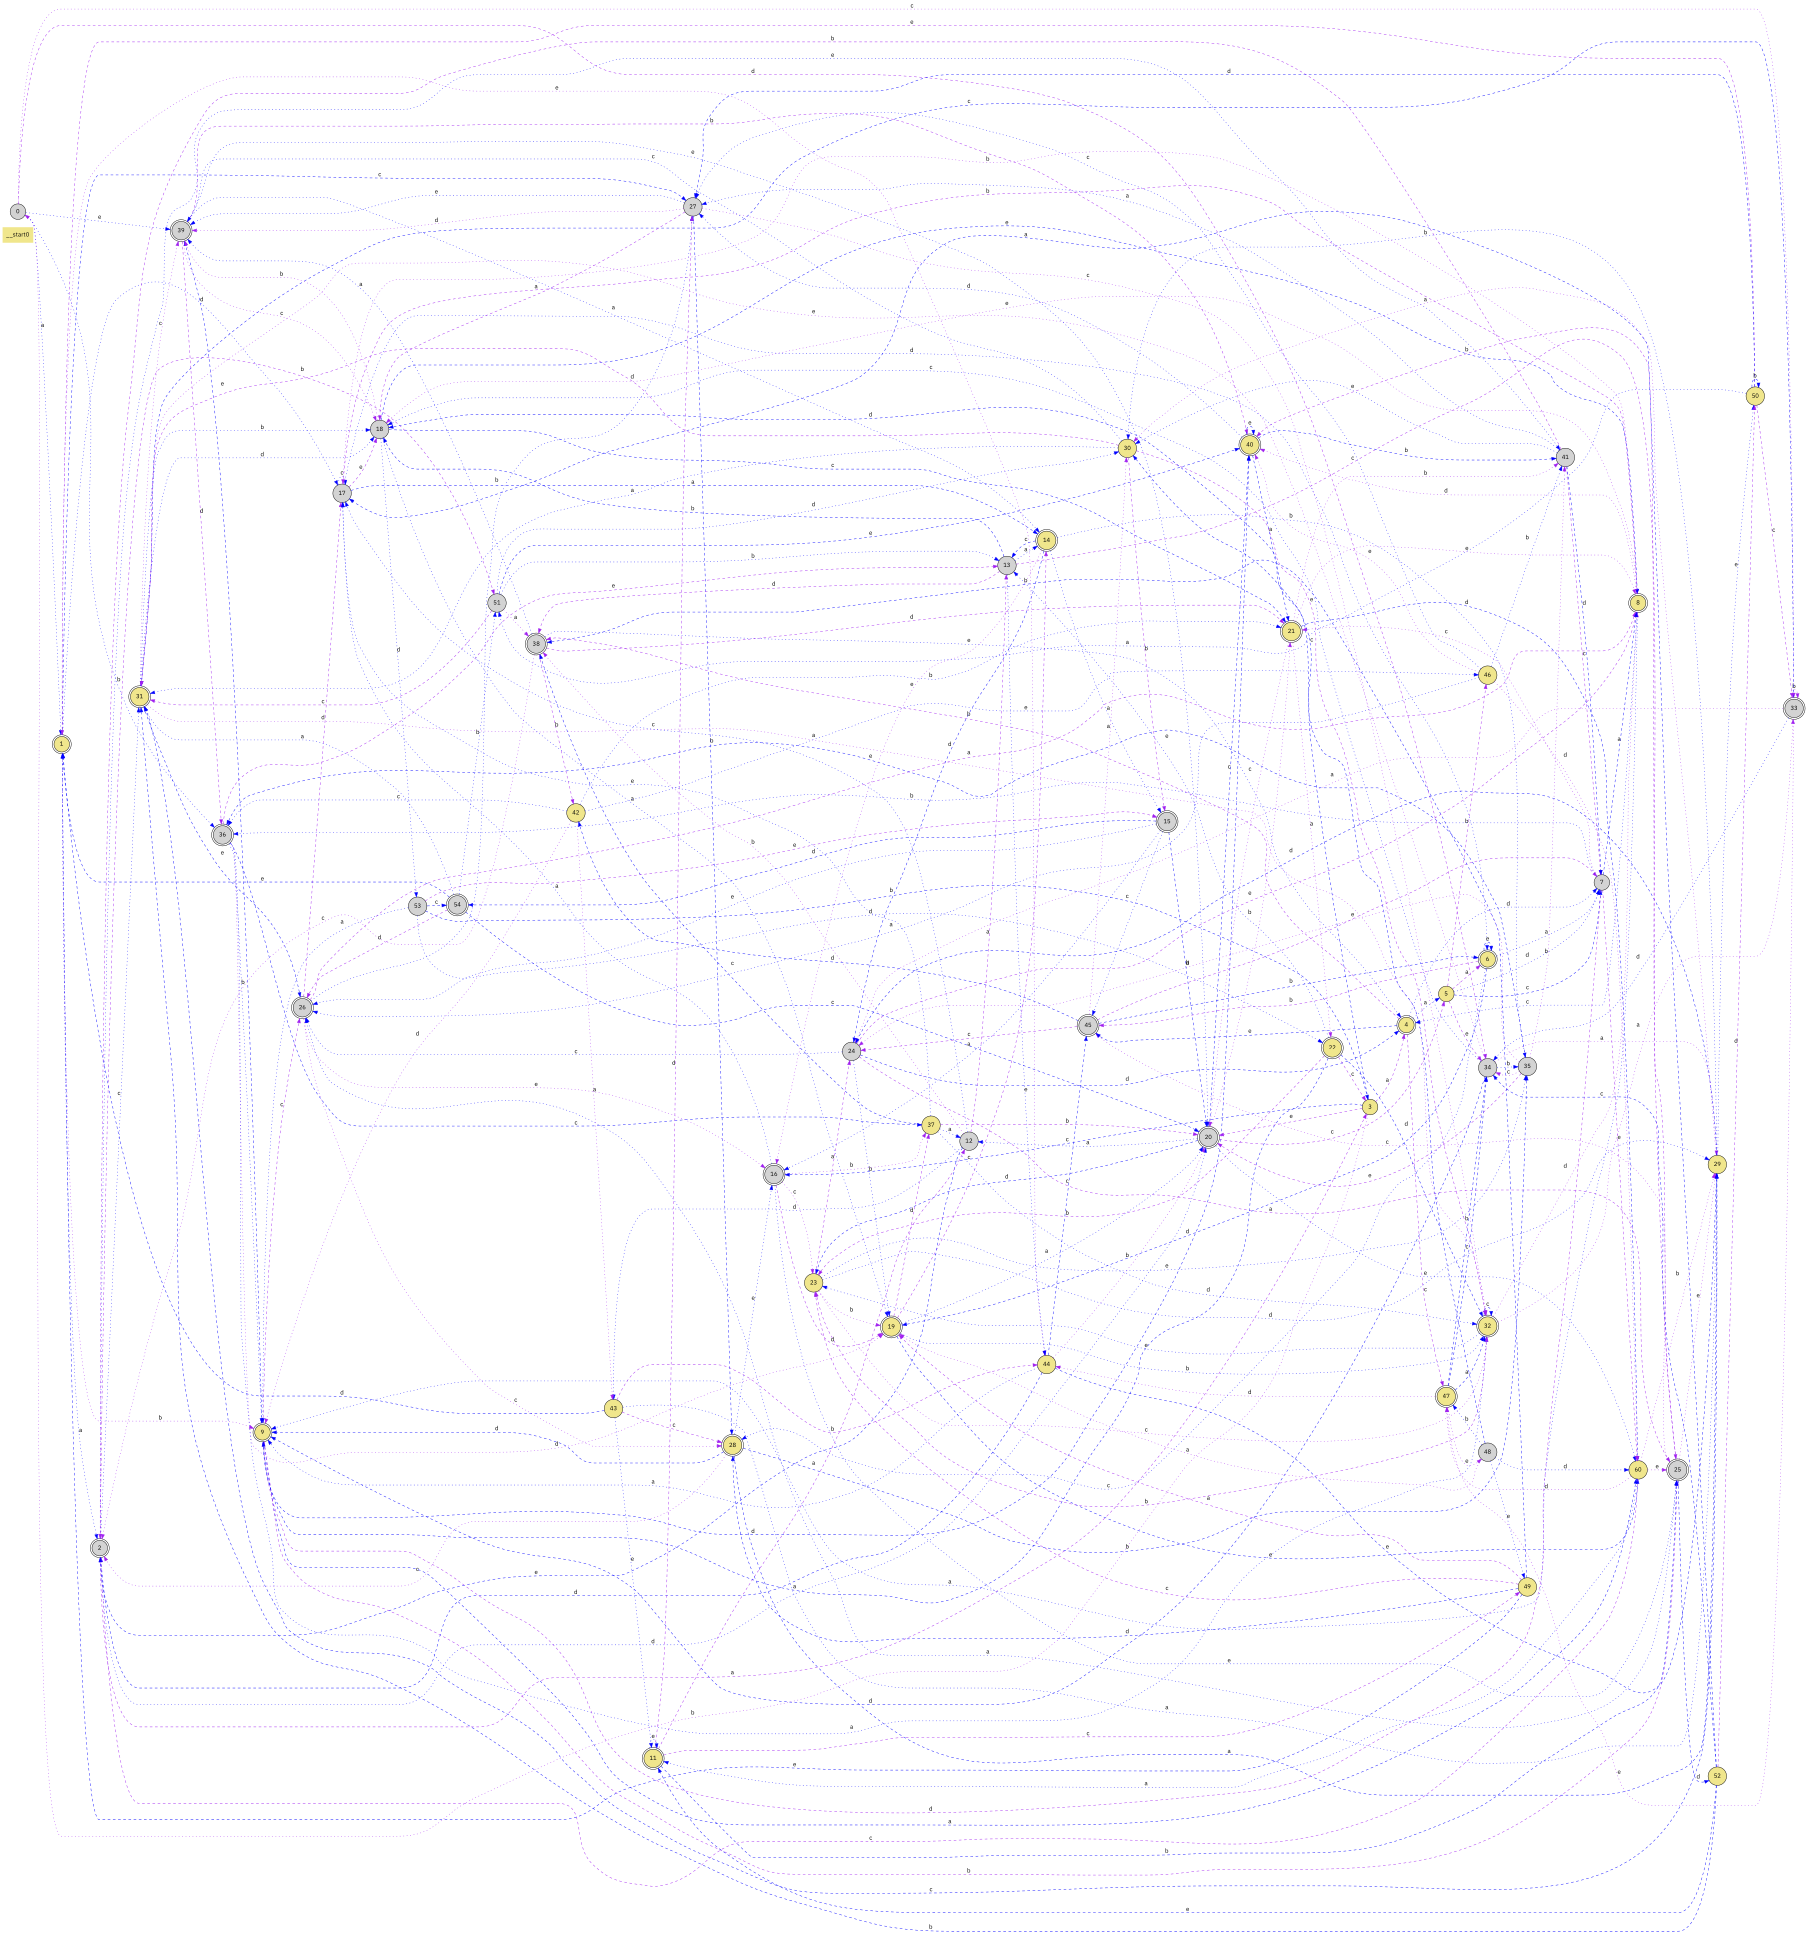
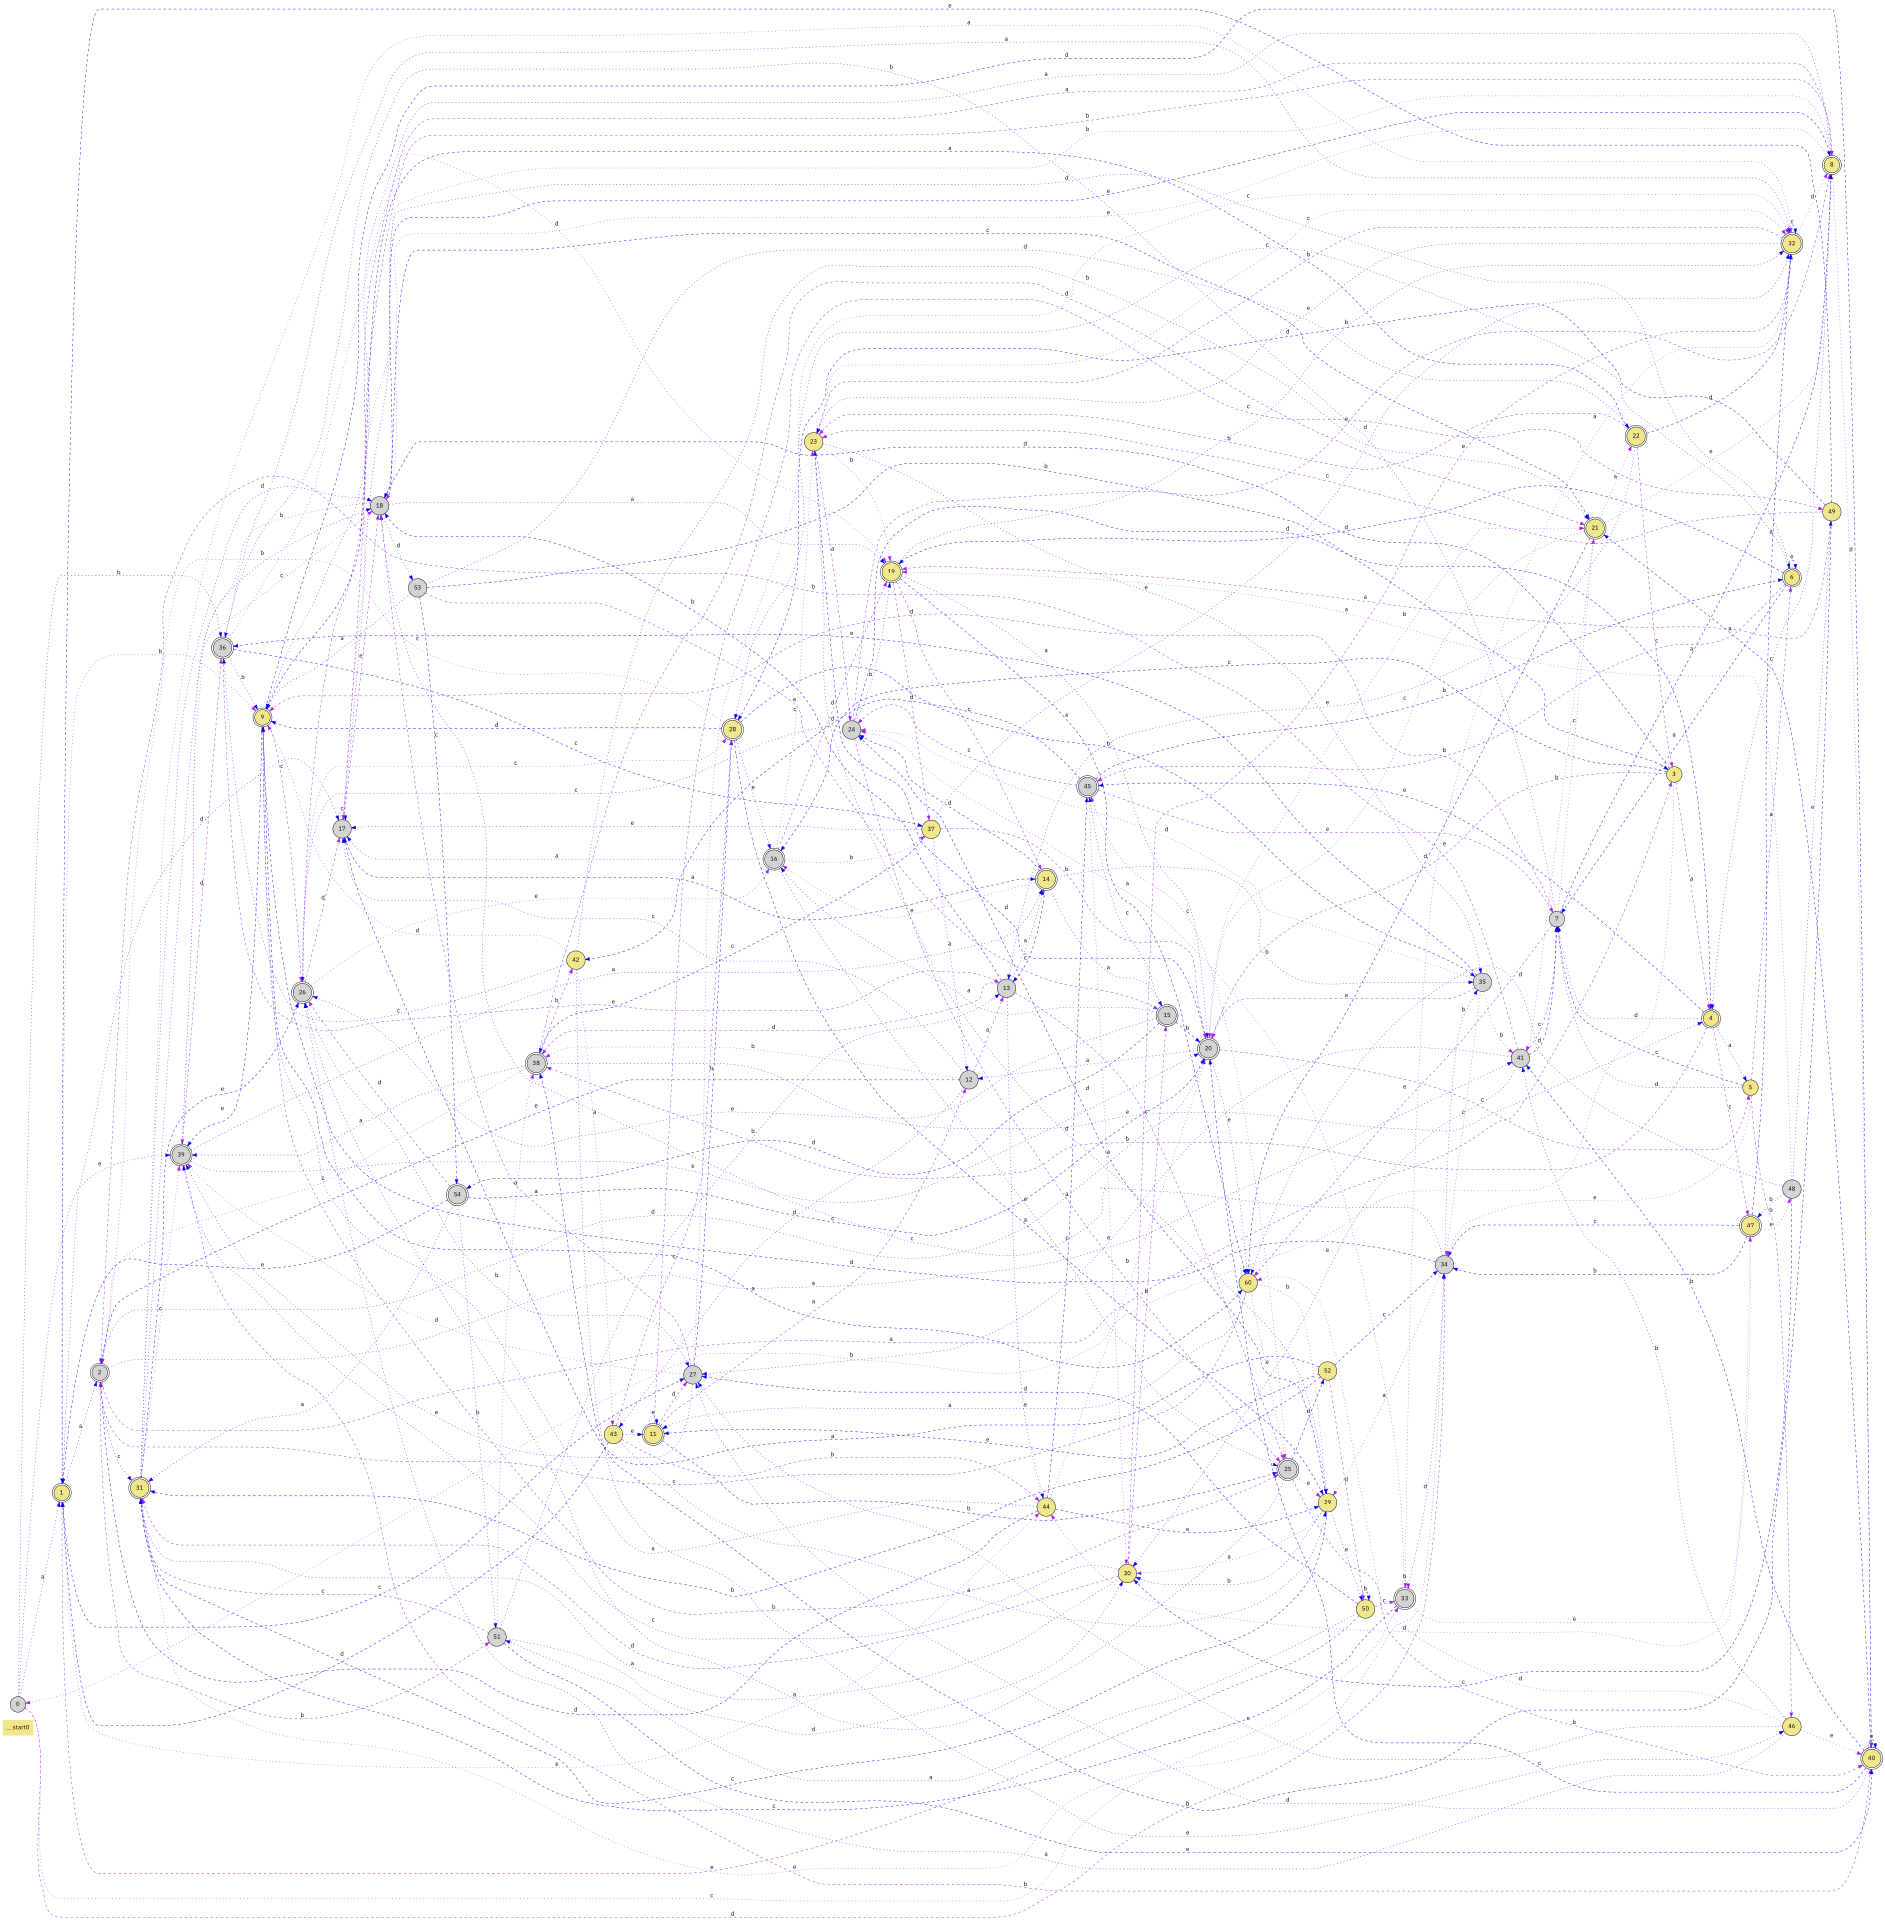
edge "20" -> "40": reversed
edge "6" -> "7": style dotted -> dashed
edge "5" -> "34": style dashed -> dotted
edge "60" -> "47": removed, label "d"
